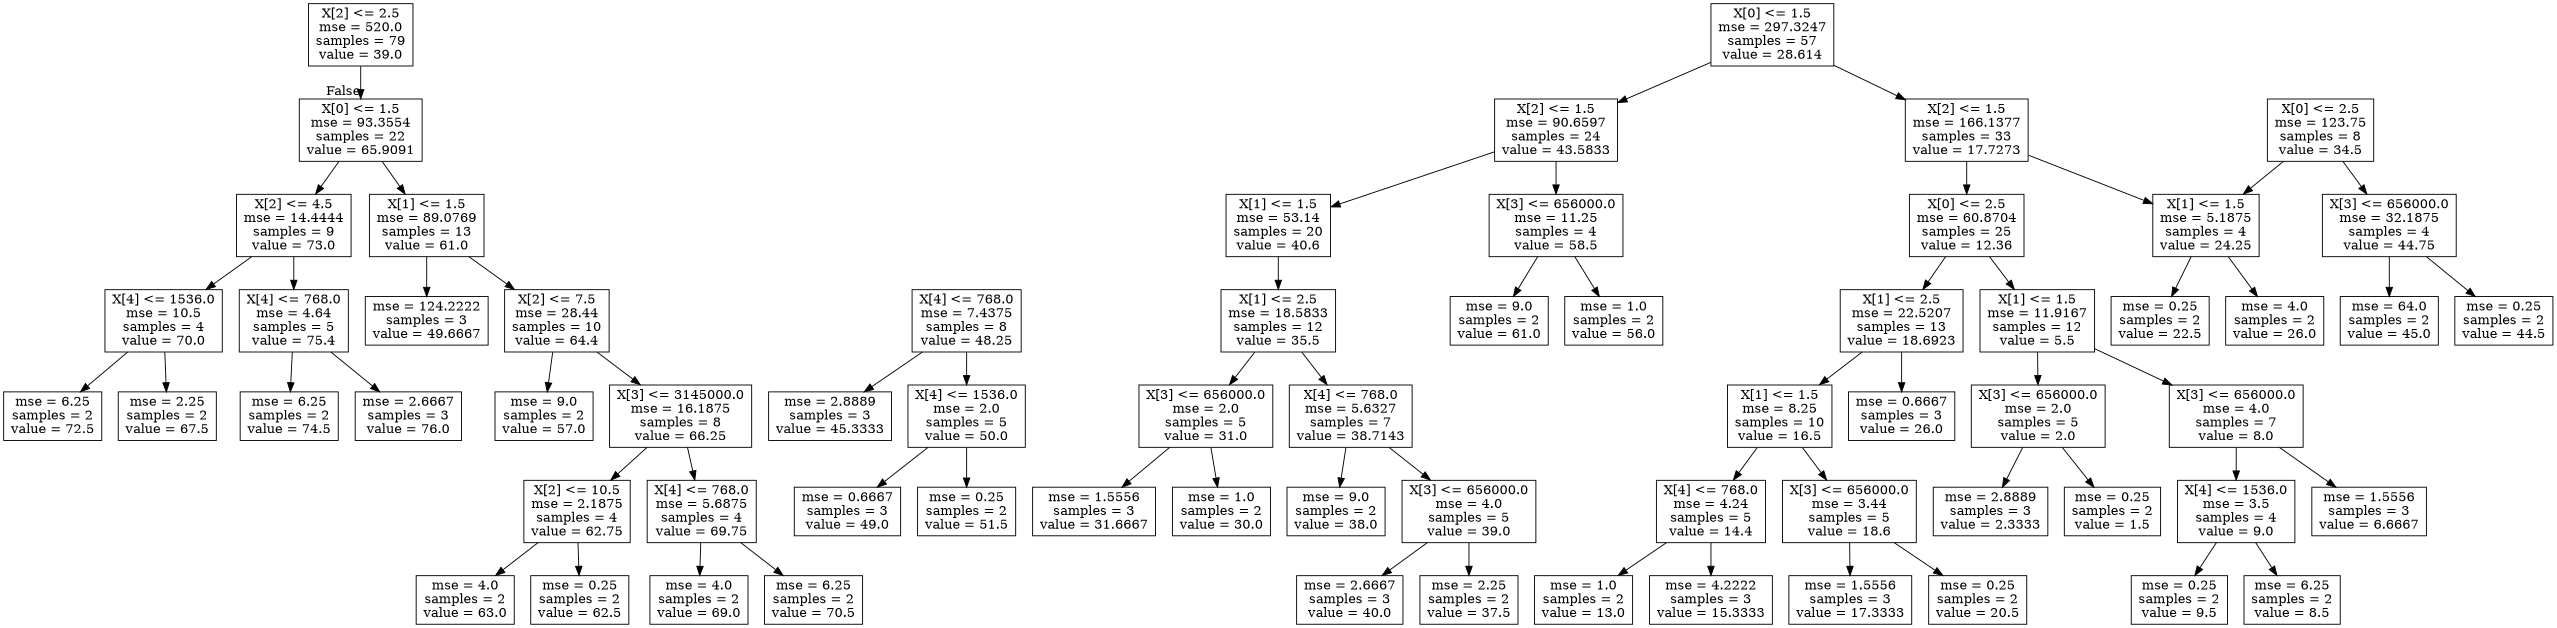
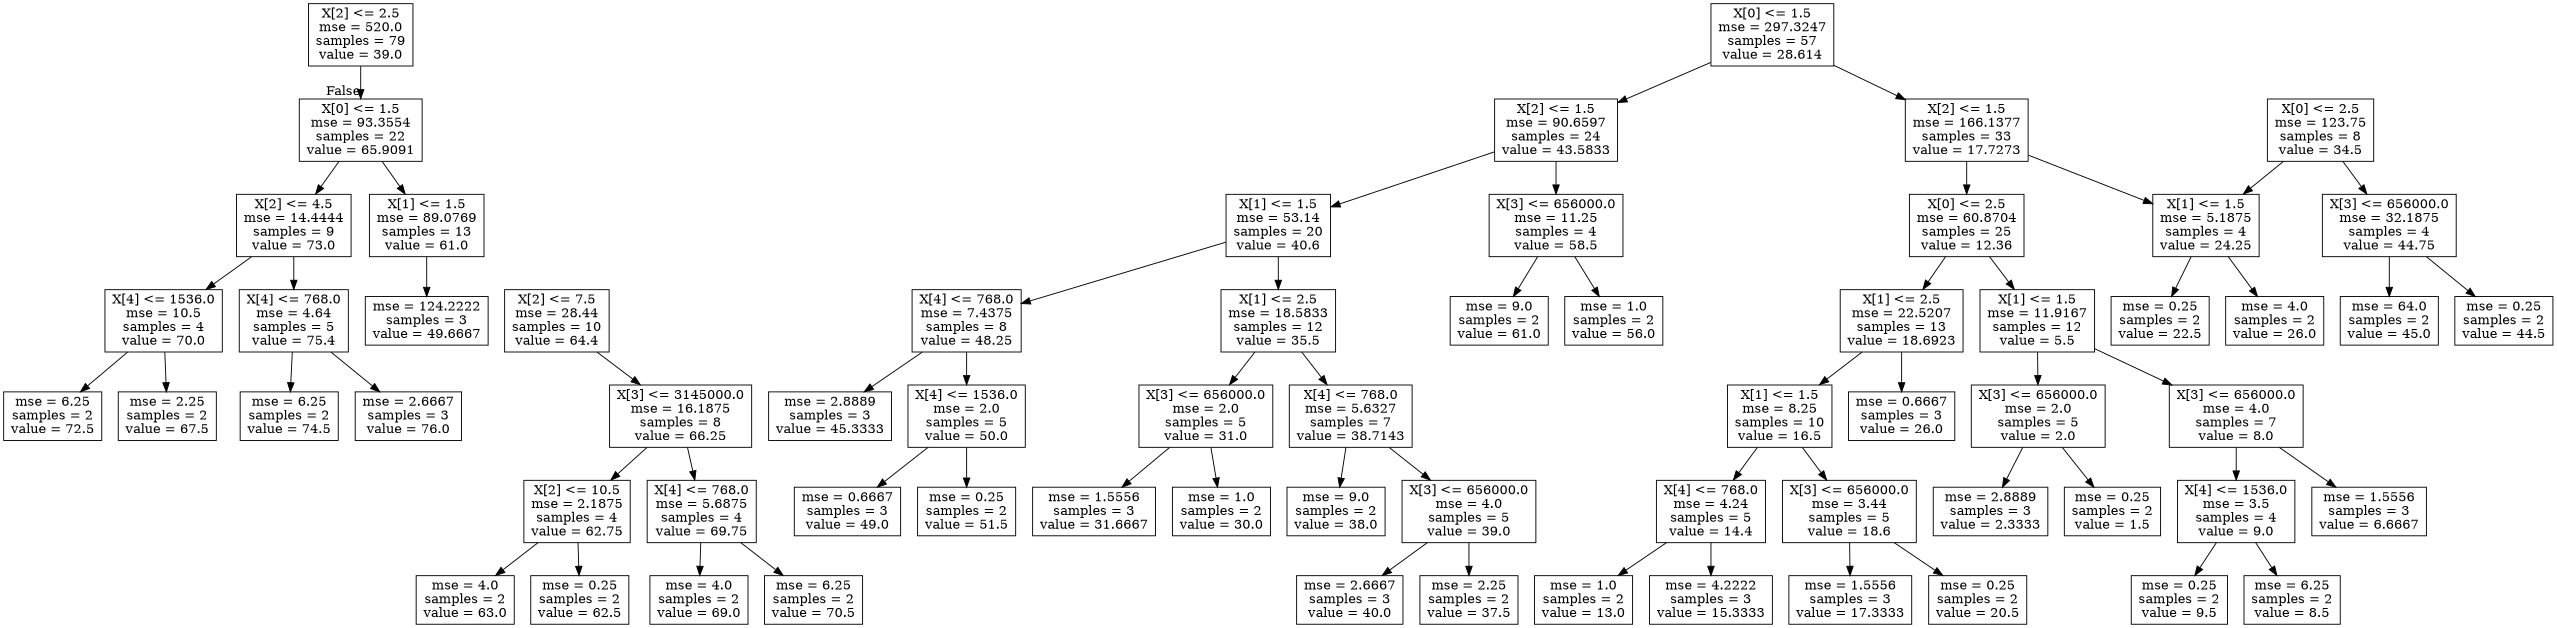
edge "X[1] <= 1.5 mse = 89.0769 samples = 13 value = 61.0" -> "X[2] <= 7.5 mse = 28.44 samples = 10 value = 64.4": removed
edge "X[1] <= 1.5 mse = 53.14 samples = 20 value = 40.6" -> "X[4] <= 768.0 mse = 7.4375 samples = 8 value = 48.25": added
node "mse = 9.0 samples = 2 value = 57.0": removed
